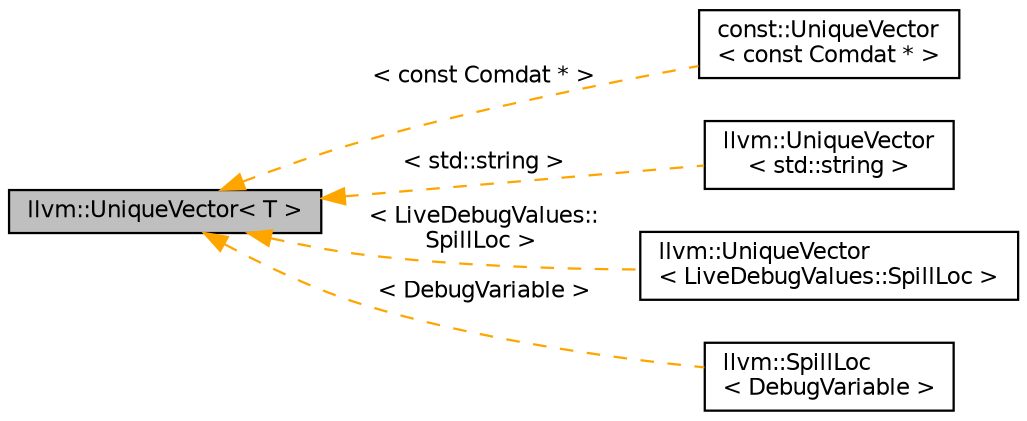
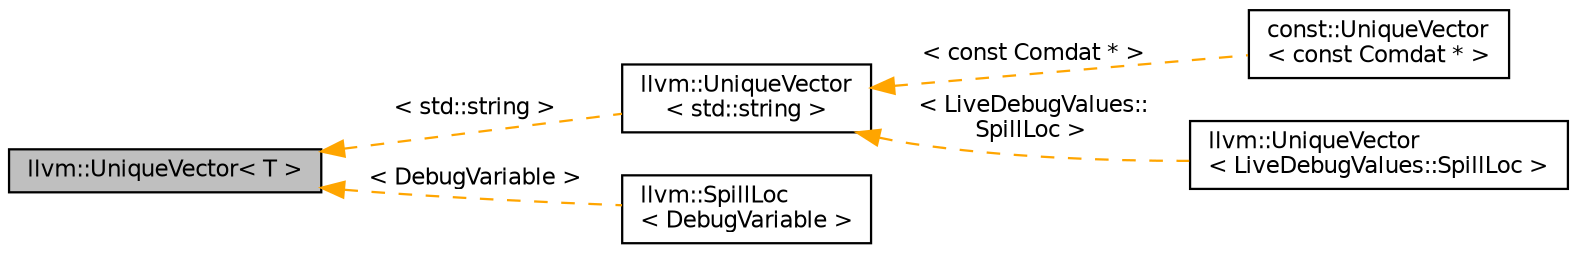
edge "const::UniqueVector < const Comdat * >" -> "llvm::UniqueVector< T >": now "const::UniqueVector < const Comdat * >" -> "llvm::UniqueVector < std::string >"
edge "llvm::UniqueVector < LiveDebugValues::SpillLoc >" -> "llvm::UniqueVector< T >": now "llvm::UniqueVector < LiveDebugValues::SpillLoc >" -> "llvm::UniqueVector < std::string >"
